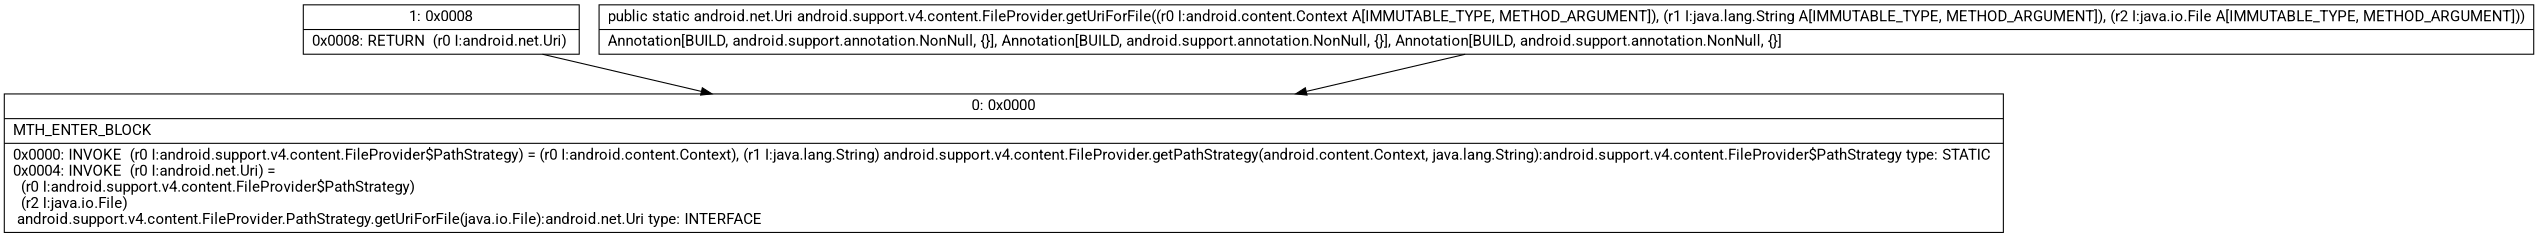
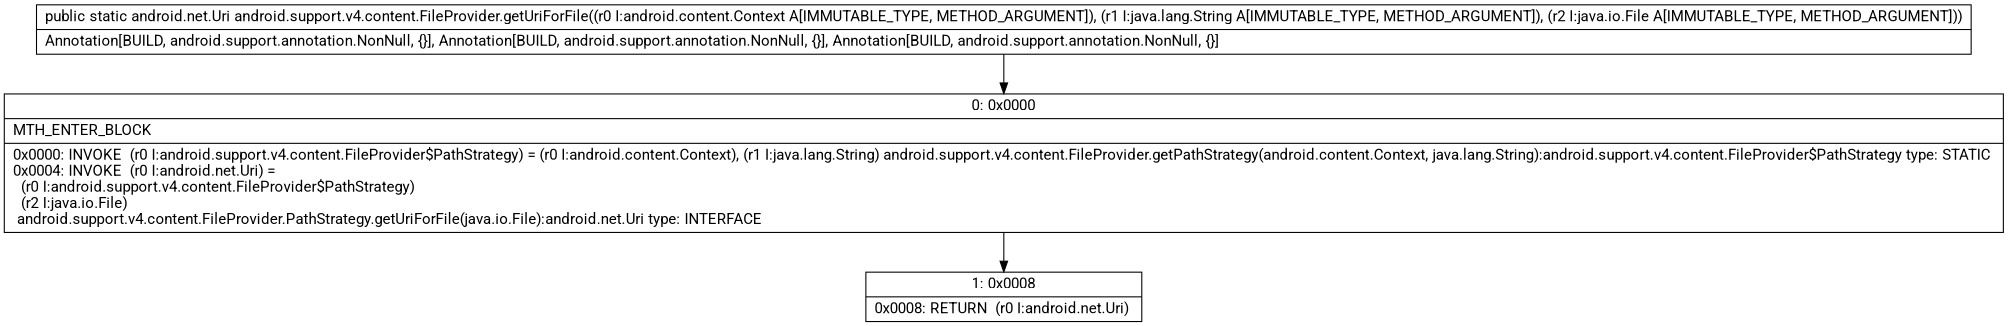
edge "1: 0x0008" -> "0: 0x0000": reversed
